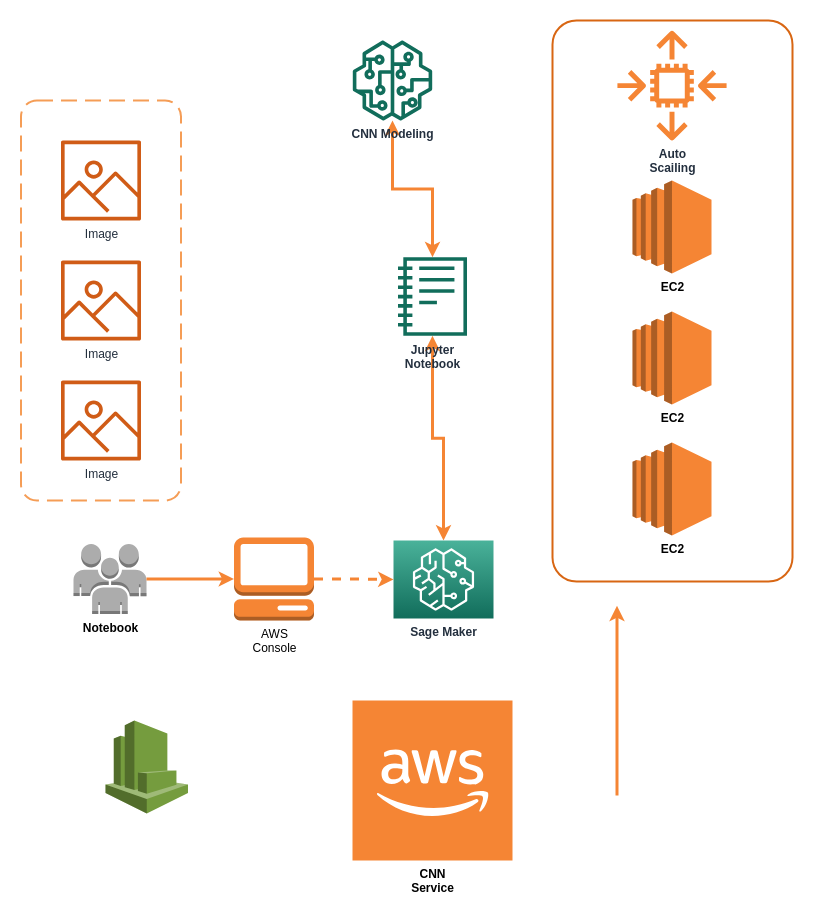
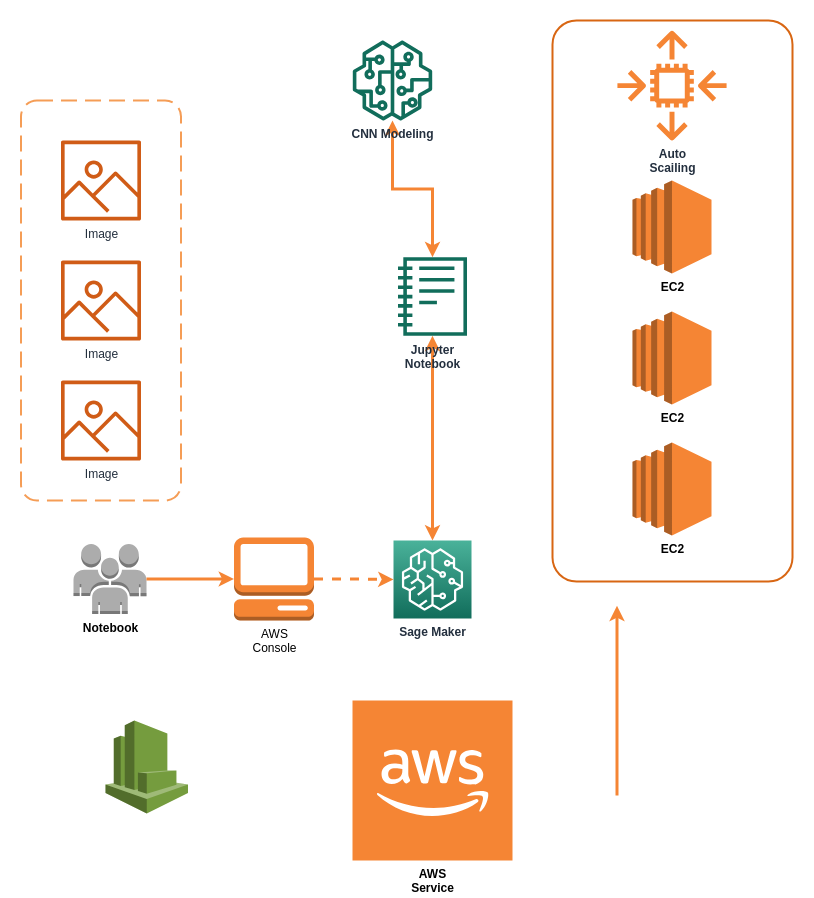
node "Sage Maker": size 100x78 -> 78x78
node "CNN Service": label "CNN Service" -> "AWS Service"
